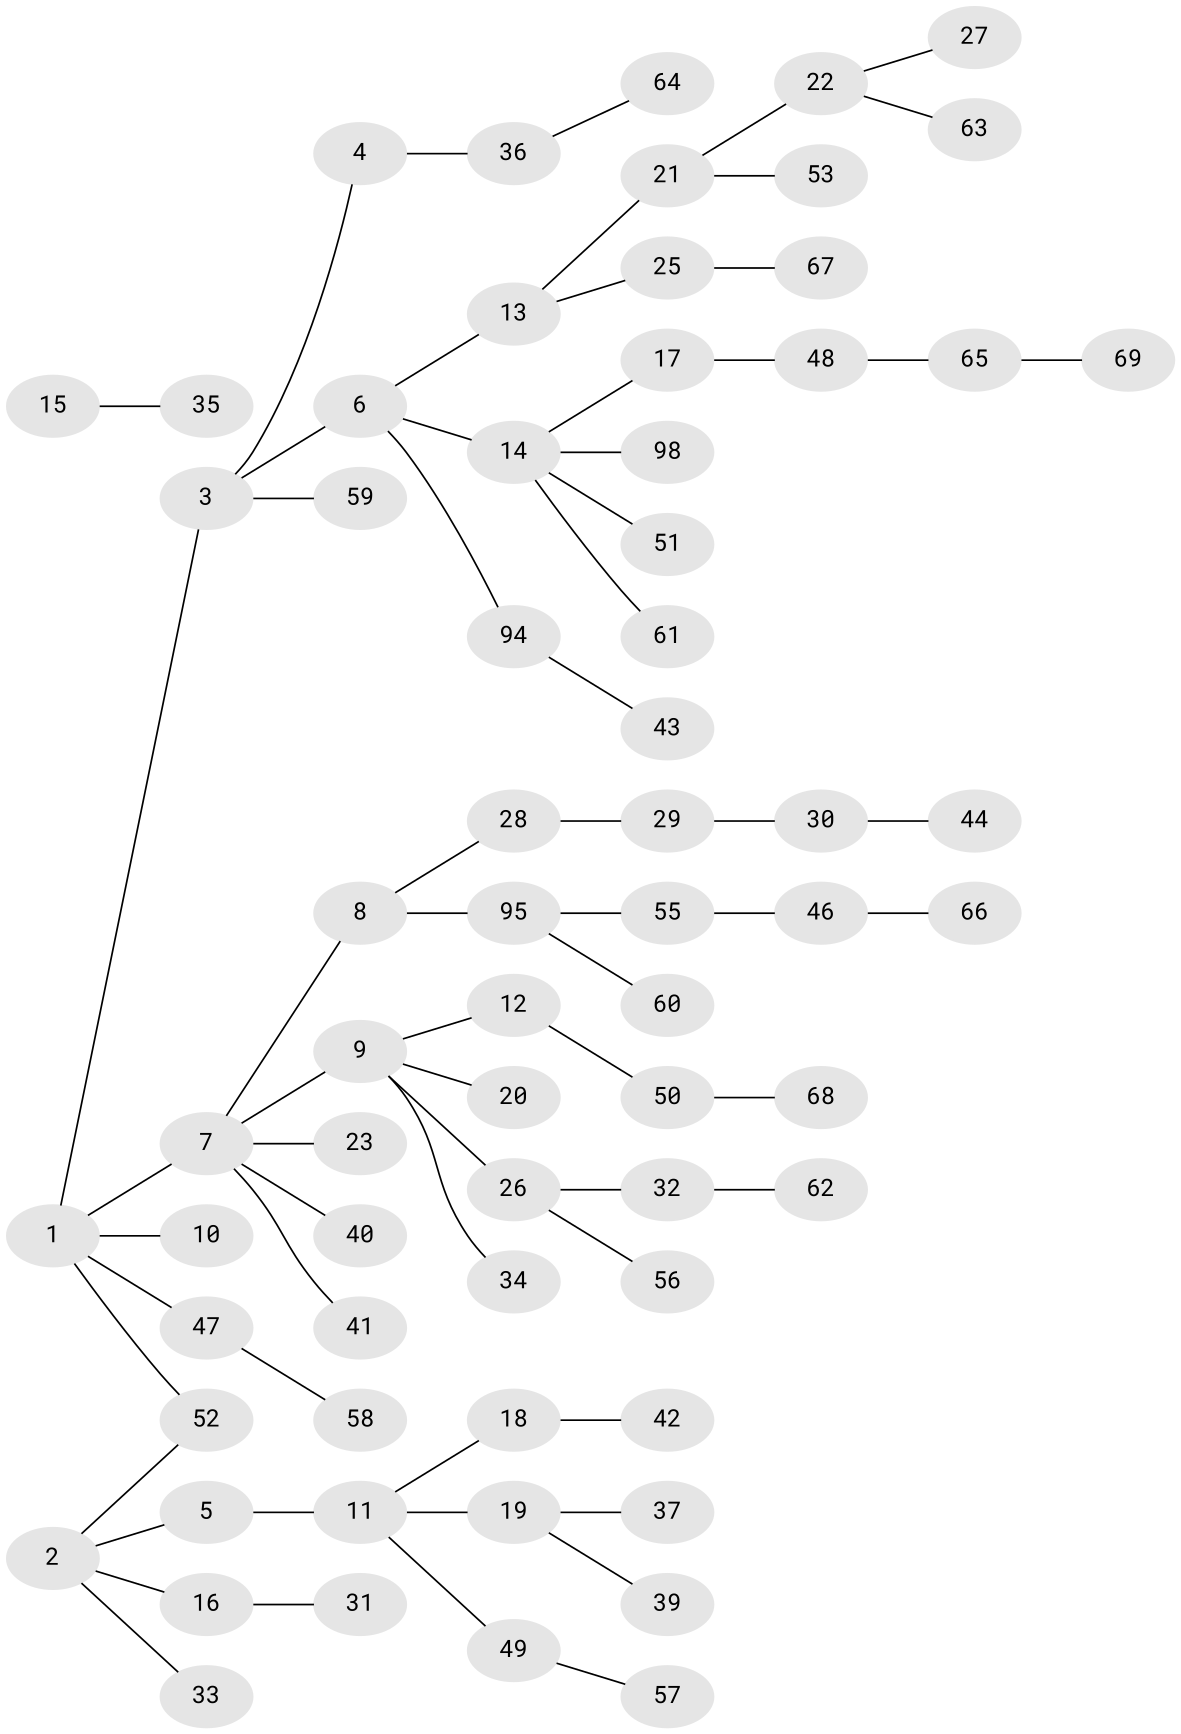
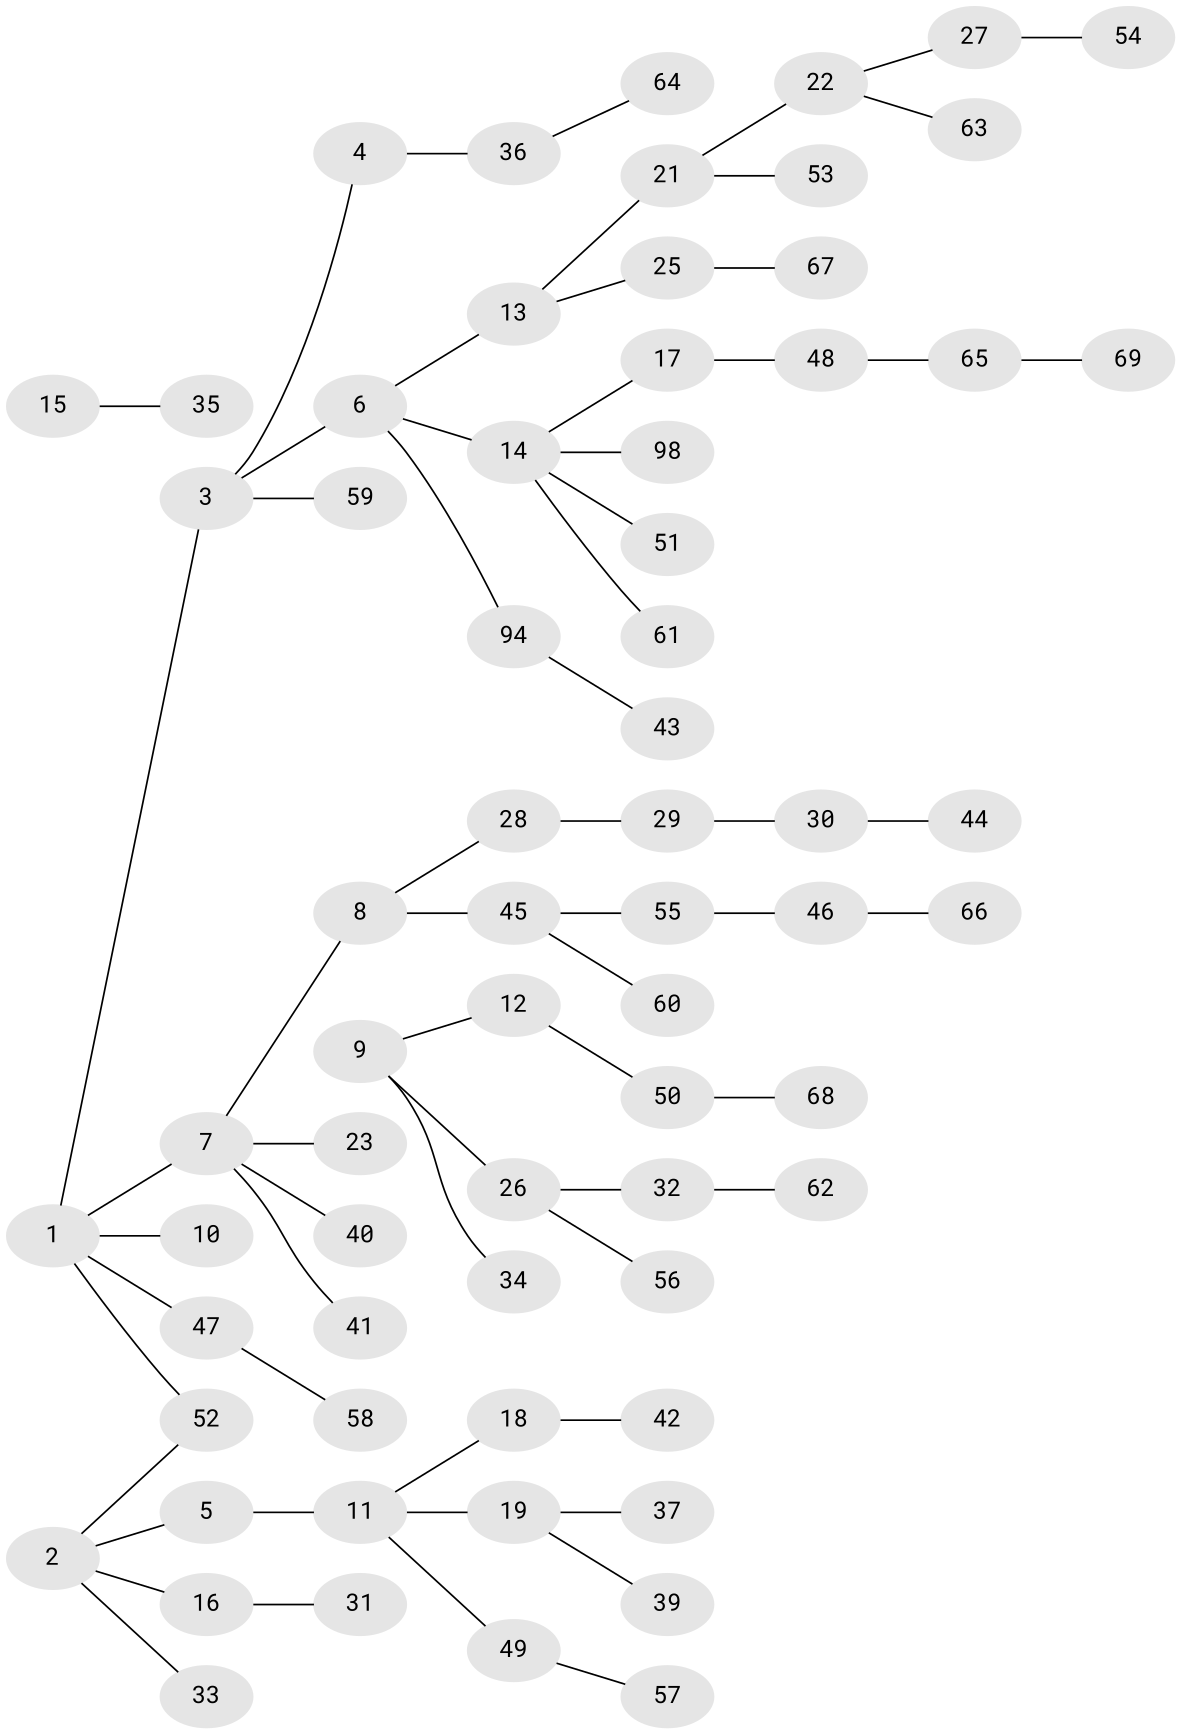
node "54": added
node "95": label "95" -> "45"
edge "9" -- "7": removed
node "20": removed
